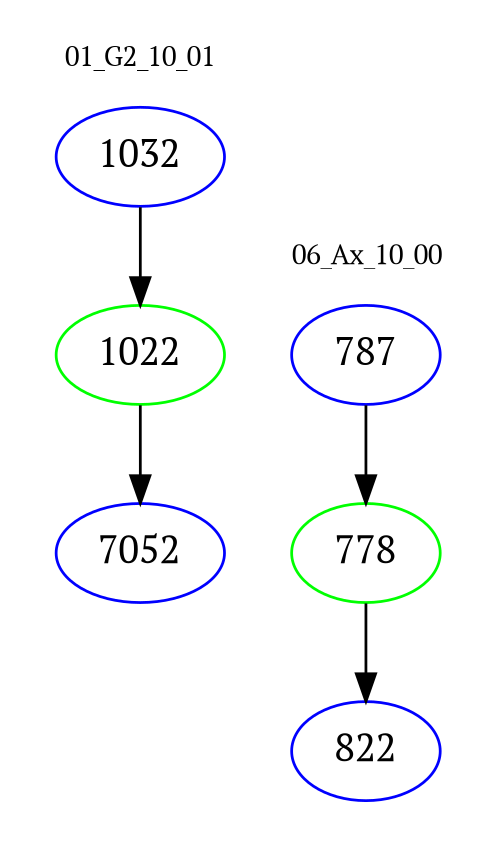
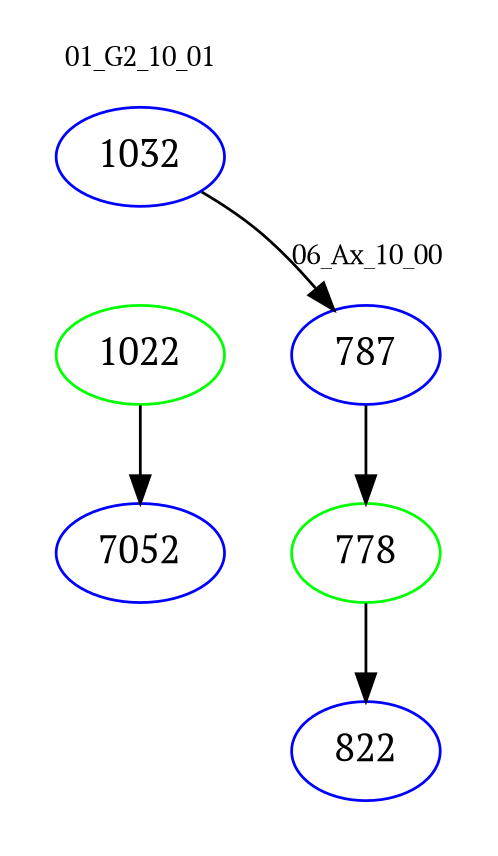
edge "1032" -> "1022": now "1032" -> "787"
